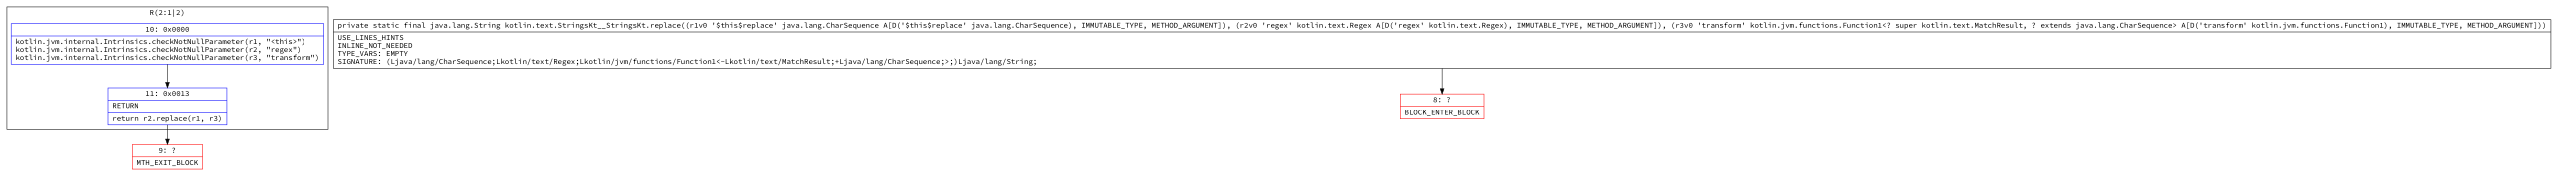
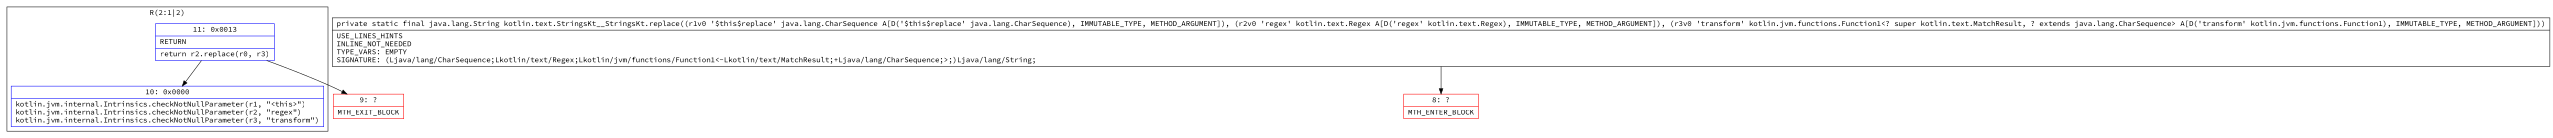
edge "10: 0x0000" -> "11: 0x0013": reversed
node "8: ?": text "BLOCK_ENTER_BLOCK" -> "MTH_ENTER_BLOCK"
node "11: 0x0013": text "return r2.replace(r1, r3)" -> "return r2.replace(r0, r3)"
